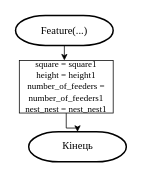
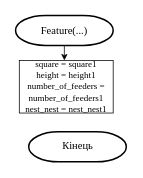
edge "square = square1 height = height1 number_of_feeders = number_of_feeders1 nest_nest = nest_nest1" -> "Кінець": removed
